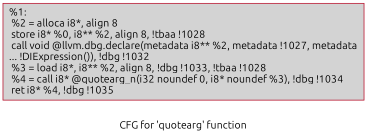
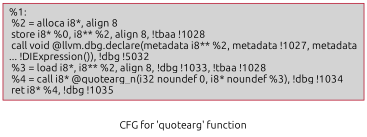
node "%1:": text "... !DIExpression()), !dbg !1032" -> "... !DIExpression()), !dbg !5032"
